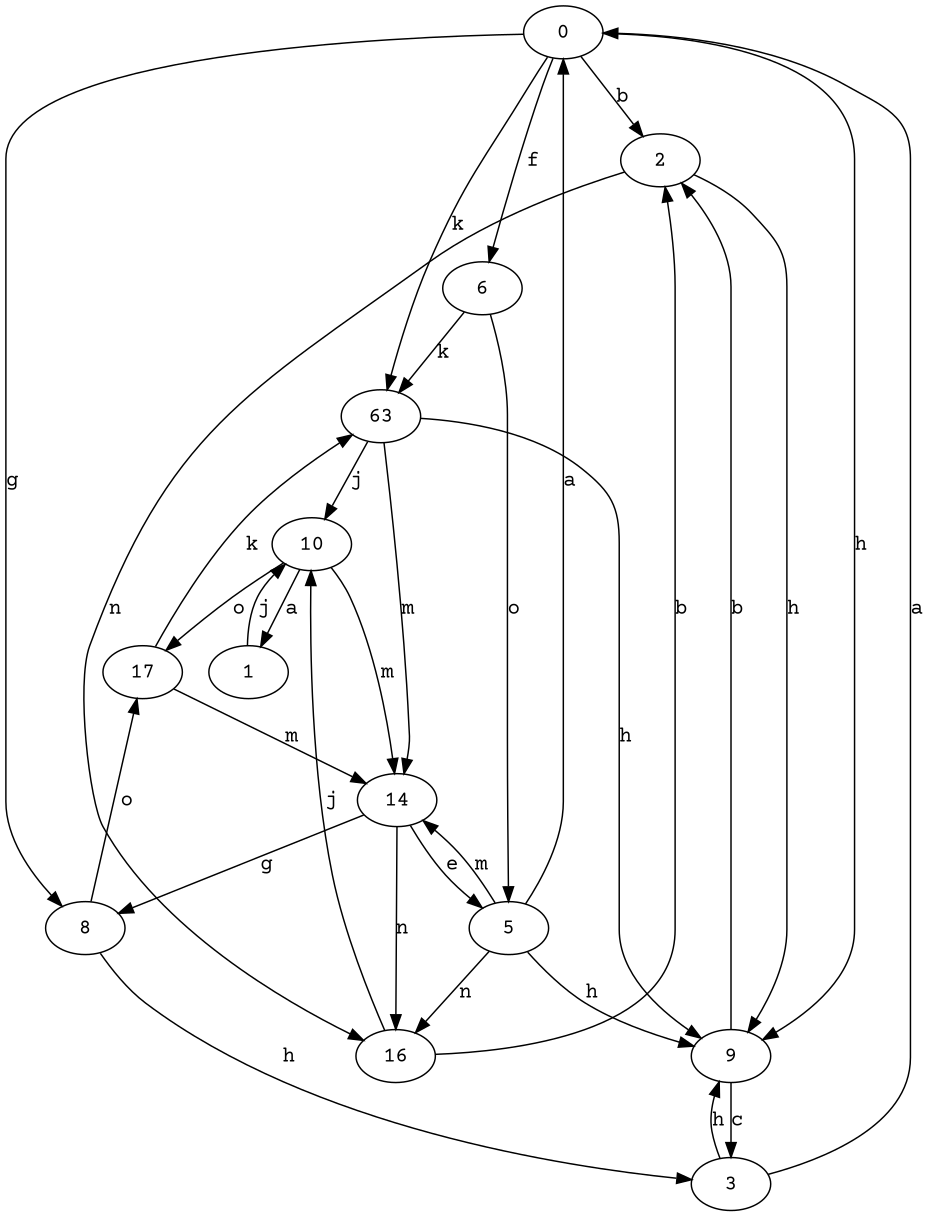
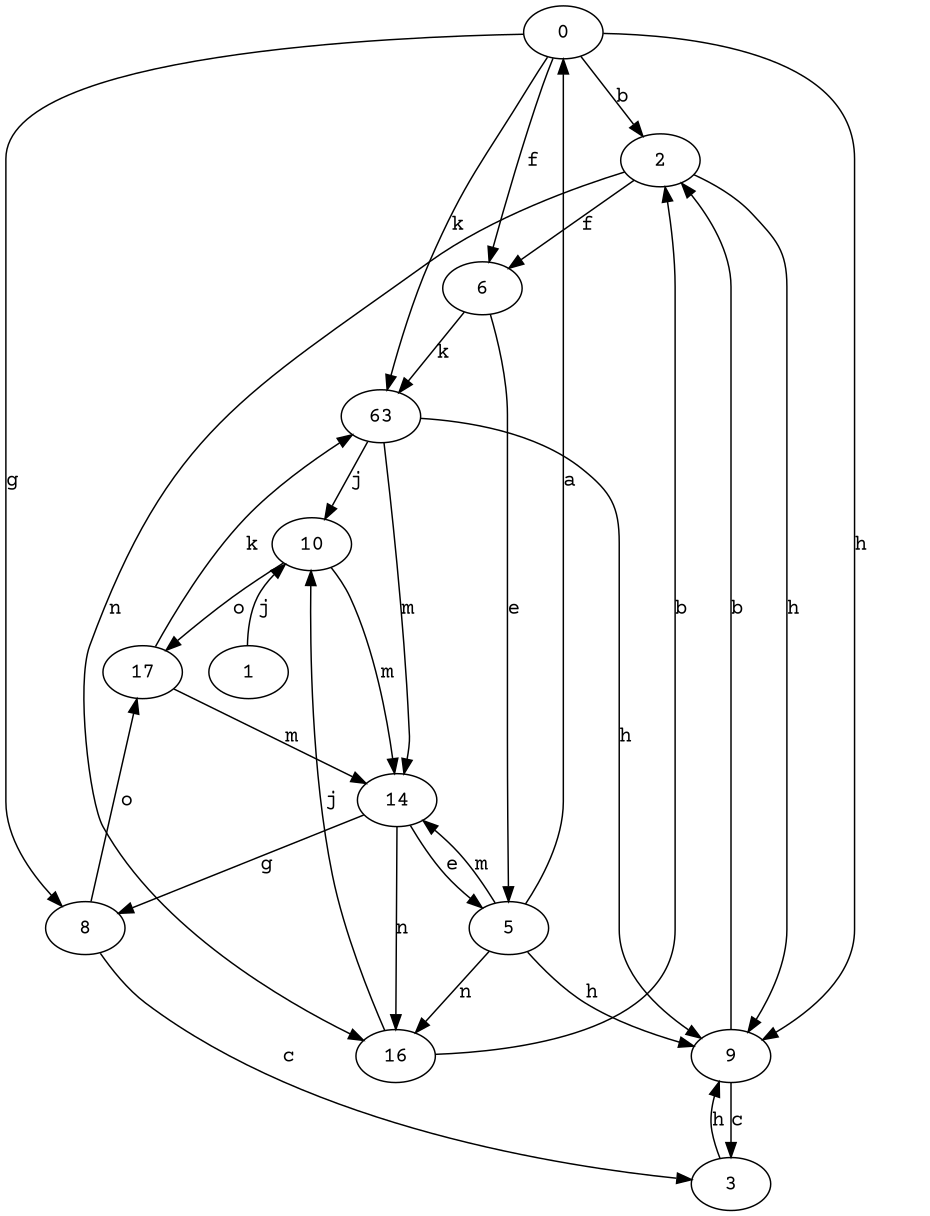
edge "2" -> "6": added, label "f"
edge "3" -> "0": removed, label "a"
edge "10" -> "1": removed, label "a"
edge "6" -> "5": label "o" -> "e"
edge "8" -> "3": label "h" -> "c"
